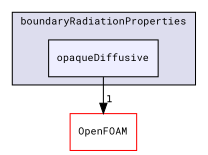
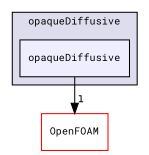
cluster "boundaryRadiationProperties": label "boundaryRadiationProperties" -> "opaqueDiffusive"
